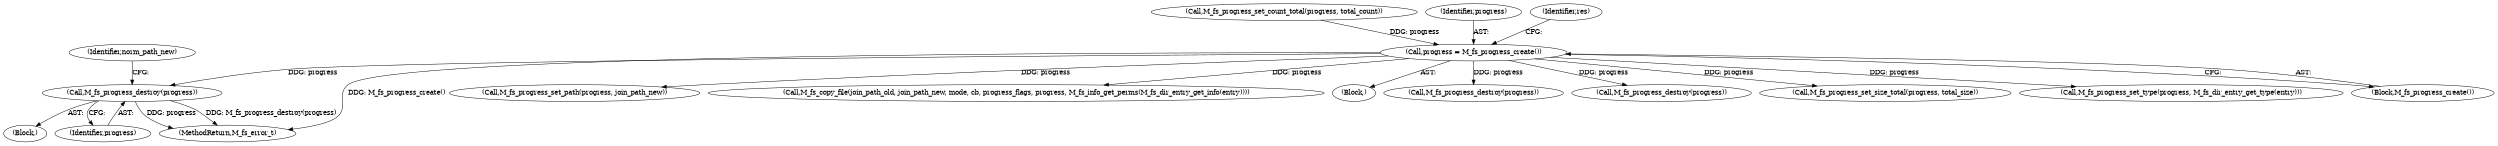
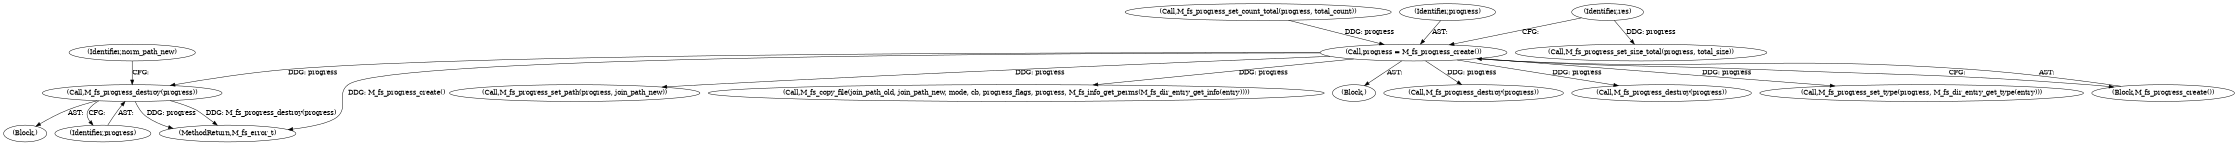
edge "(Call,progress = M_fs_progress_create())" -> "(Call,M_fs_progress_set_size_total(progress, total_size))": now "(Identifier,res)" -> "(Call,M_fs_progress_set_size_total(progress, total_size))"
